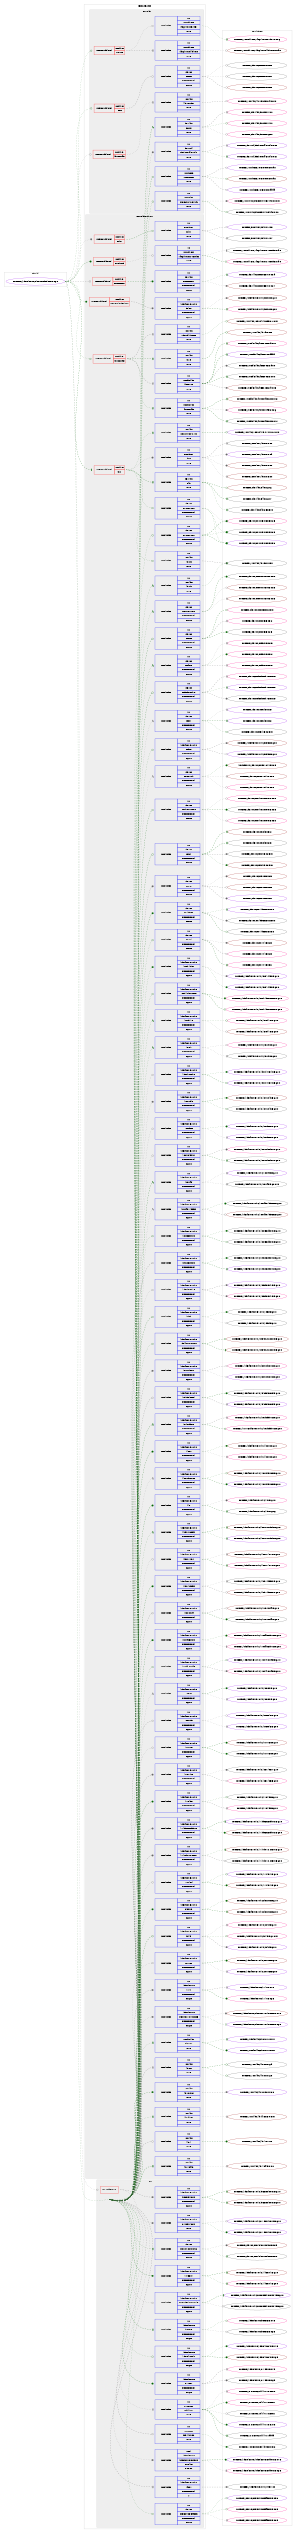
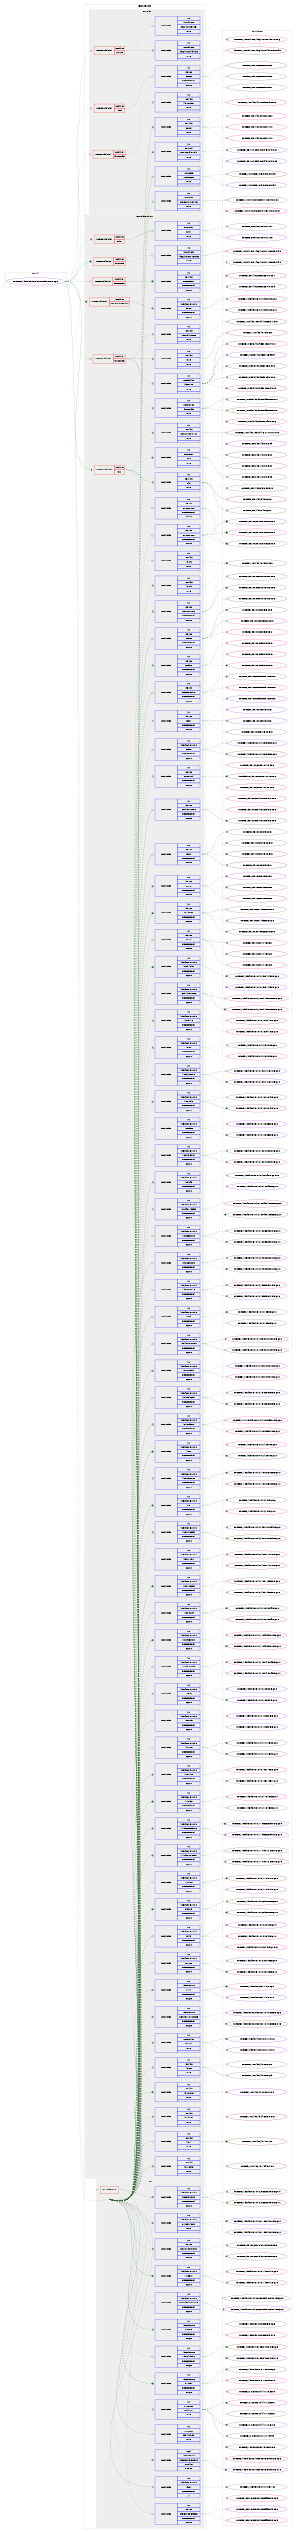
node "portage://x11-base/xorg-proto-9999": removed
node "portage://kde-frameworks/kwidgetsaddons-5.60.0": color brown -> purple
